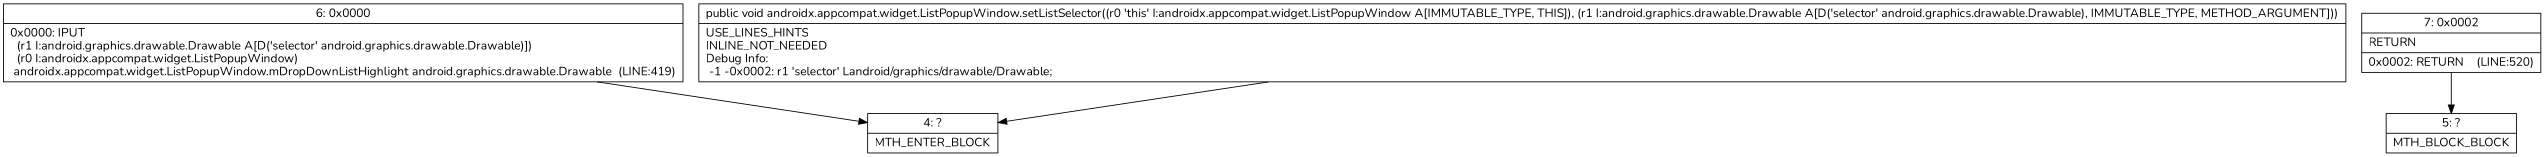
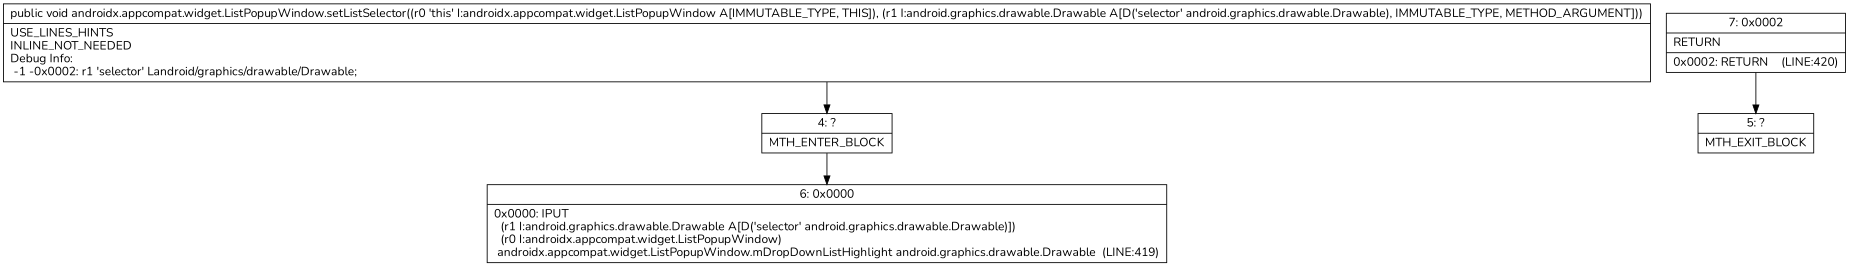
node "7: 0x0002": text "0x0002: RETURN    (LINE:520)" -> "0x0002: RETURN    (LINE:420)"
edge "6: 0x0000" -> "4: ?": reversed
node "5: ?": text "MTH_BLOCK_BLOCK" -> "MTH_EXIT_BLOCK"
